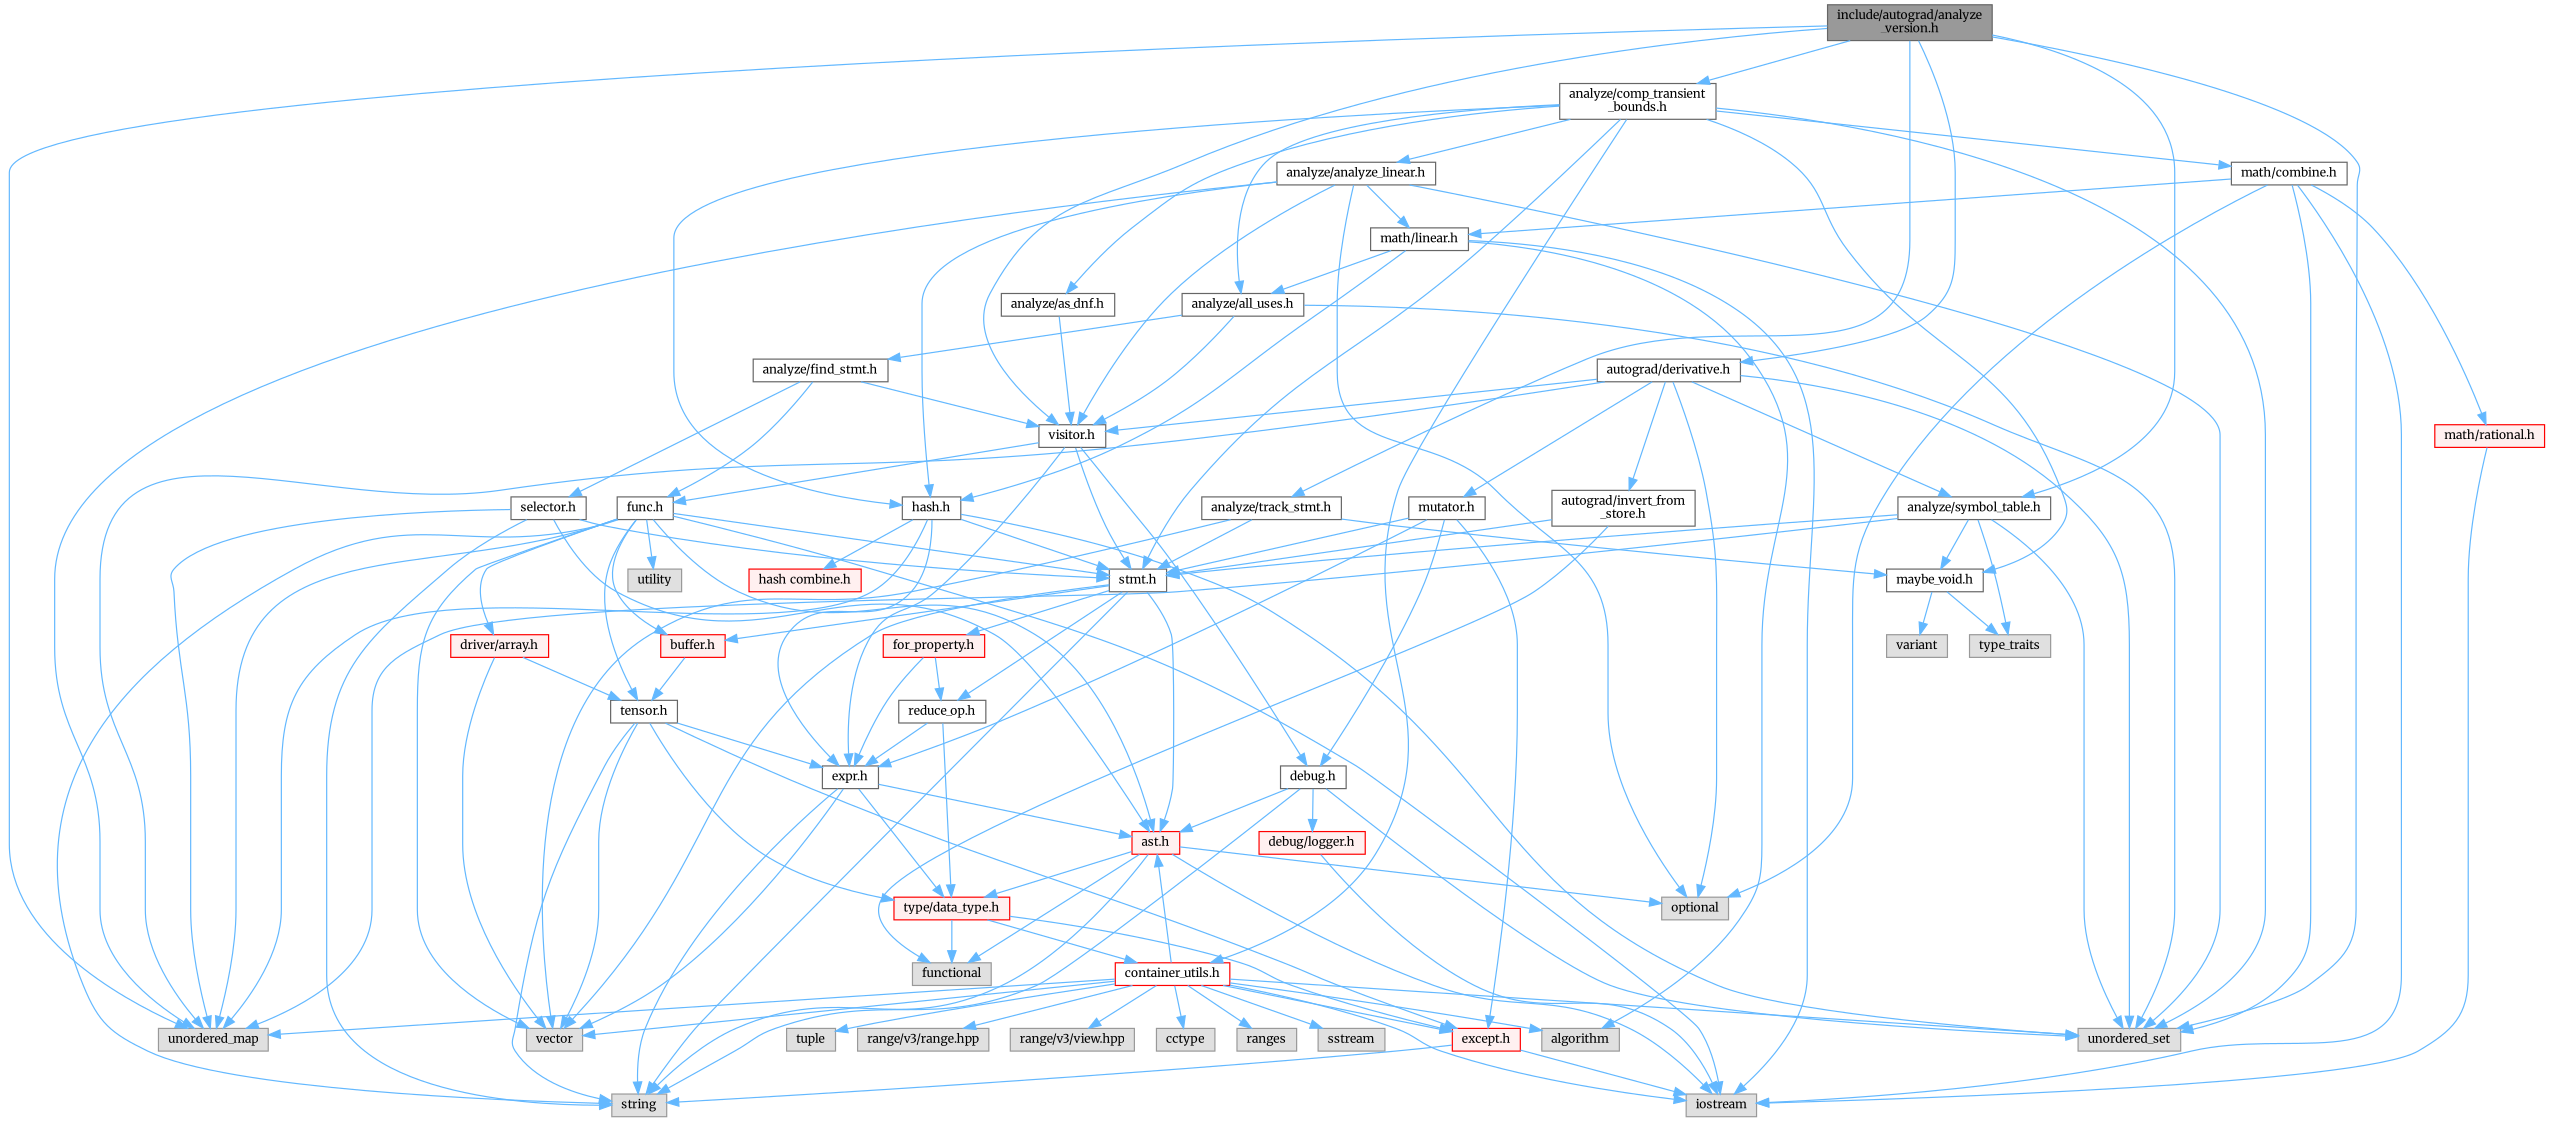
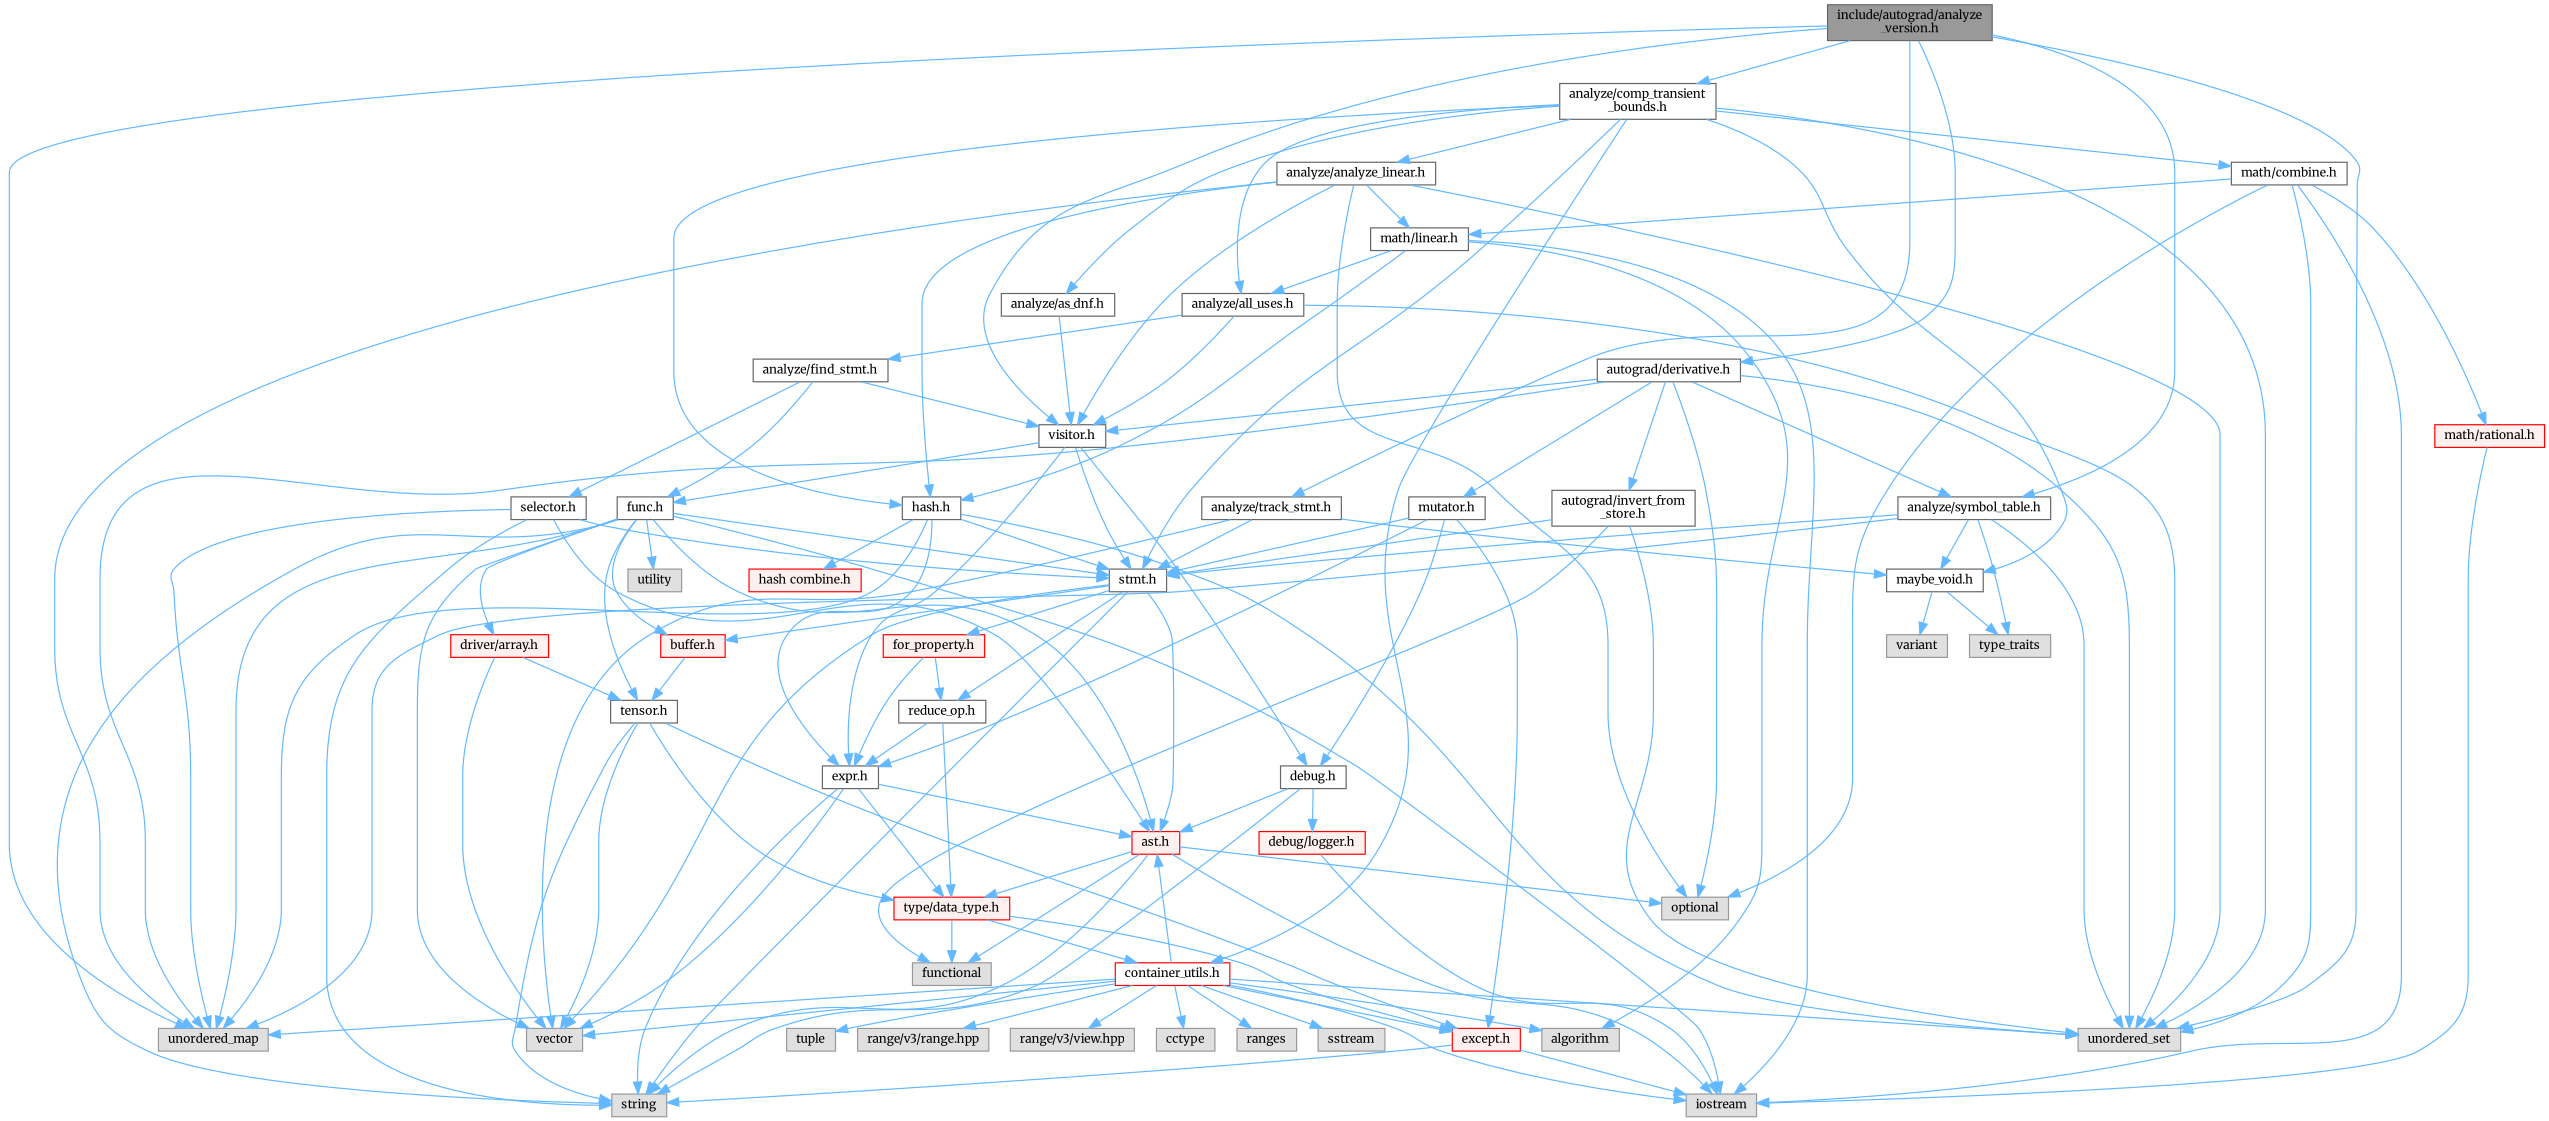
edge "tensor.h" -> "expr.h": removed
edge "debug.h" -> "unordered_set": now "autograd/invert_from _store.h" -> "unordered_set"
